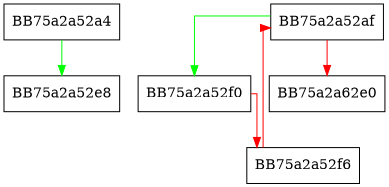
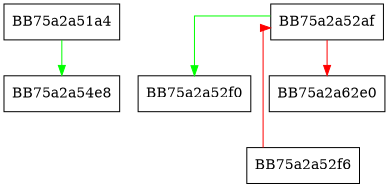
node "BB75a2a52a4": label "BB75a2a52a4" -> "BB75a2a51a4"
node "BB75a2a52e8": label "BB75a2a52e8" -> "BB75a2a54e8"
edge "BB75a2a52f0" -> "BB75a2a52f6": removed
